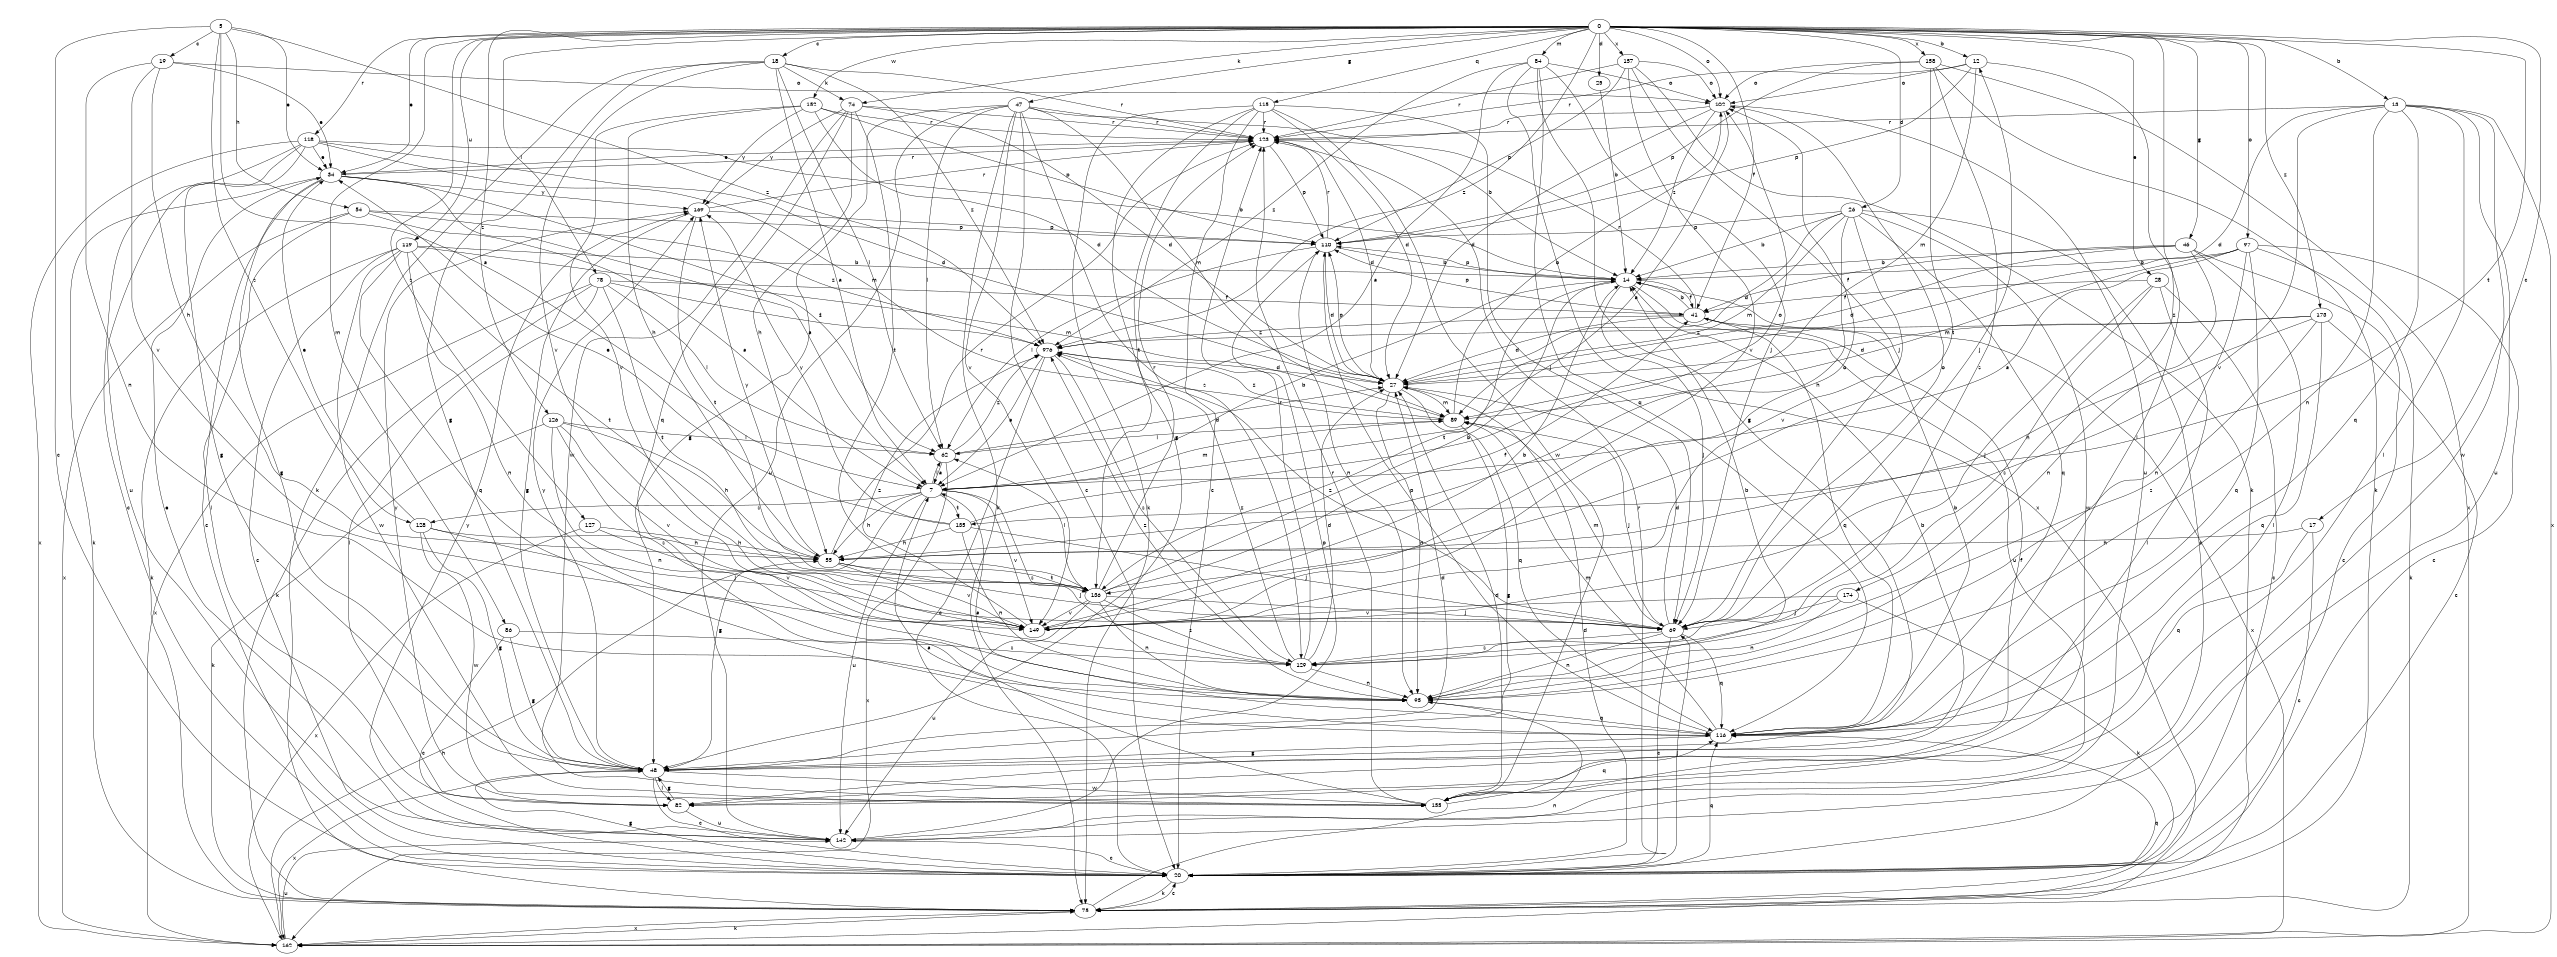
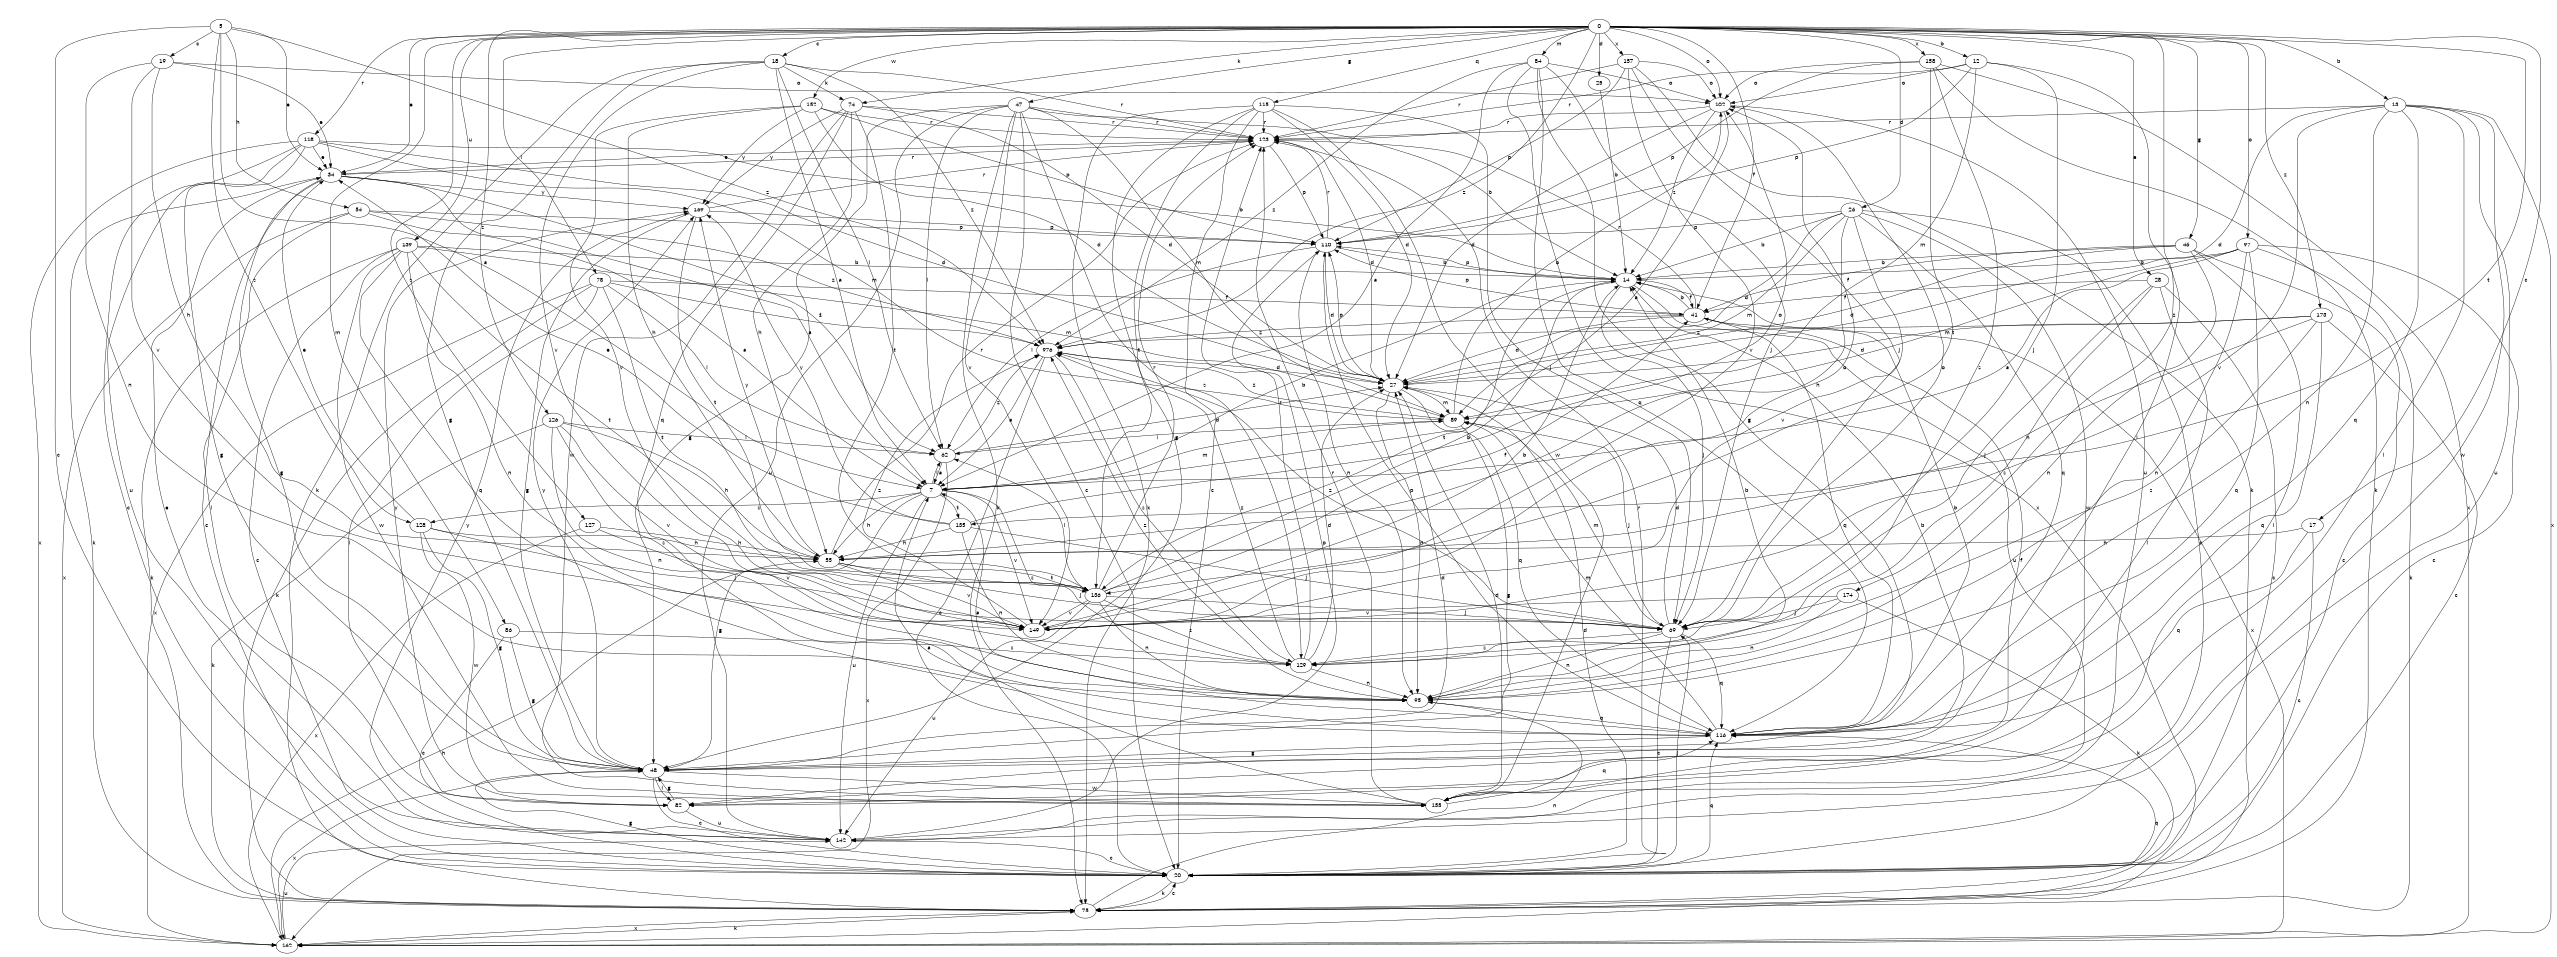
node "119": label "119" -> "139"
edge "69" -> "12": reversed
